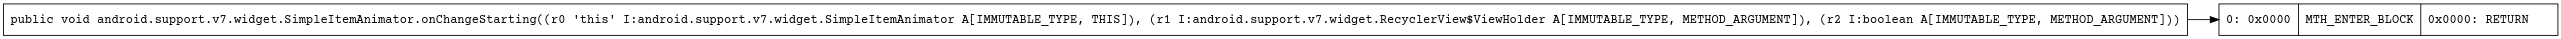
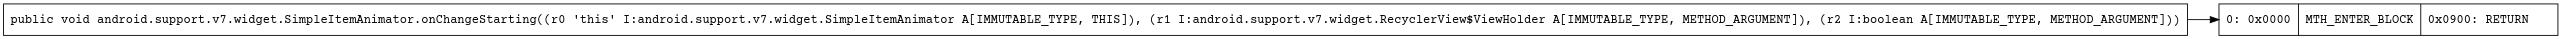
node "0: 0x0000": text "0x0000: RETURN" -> "0x0900: RETURN"
